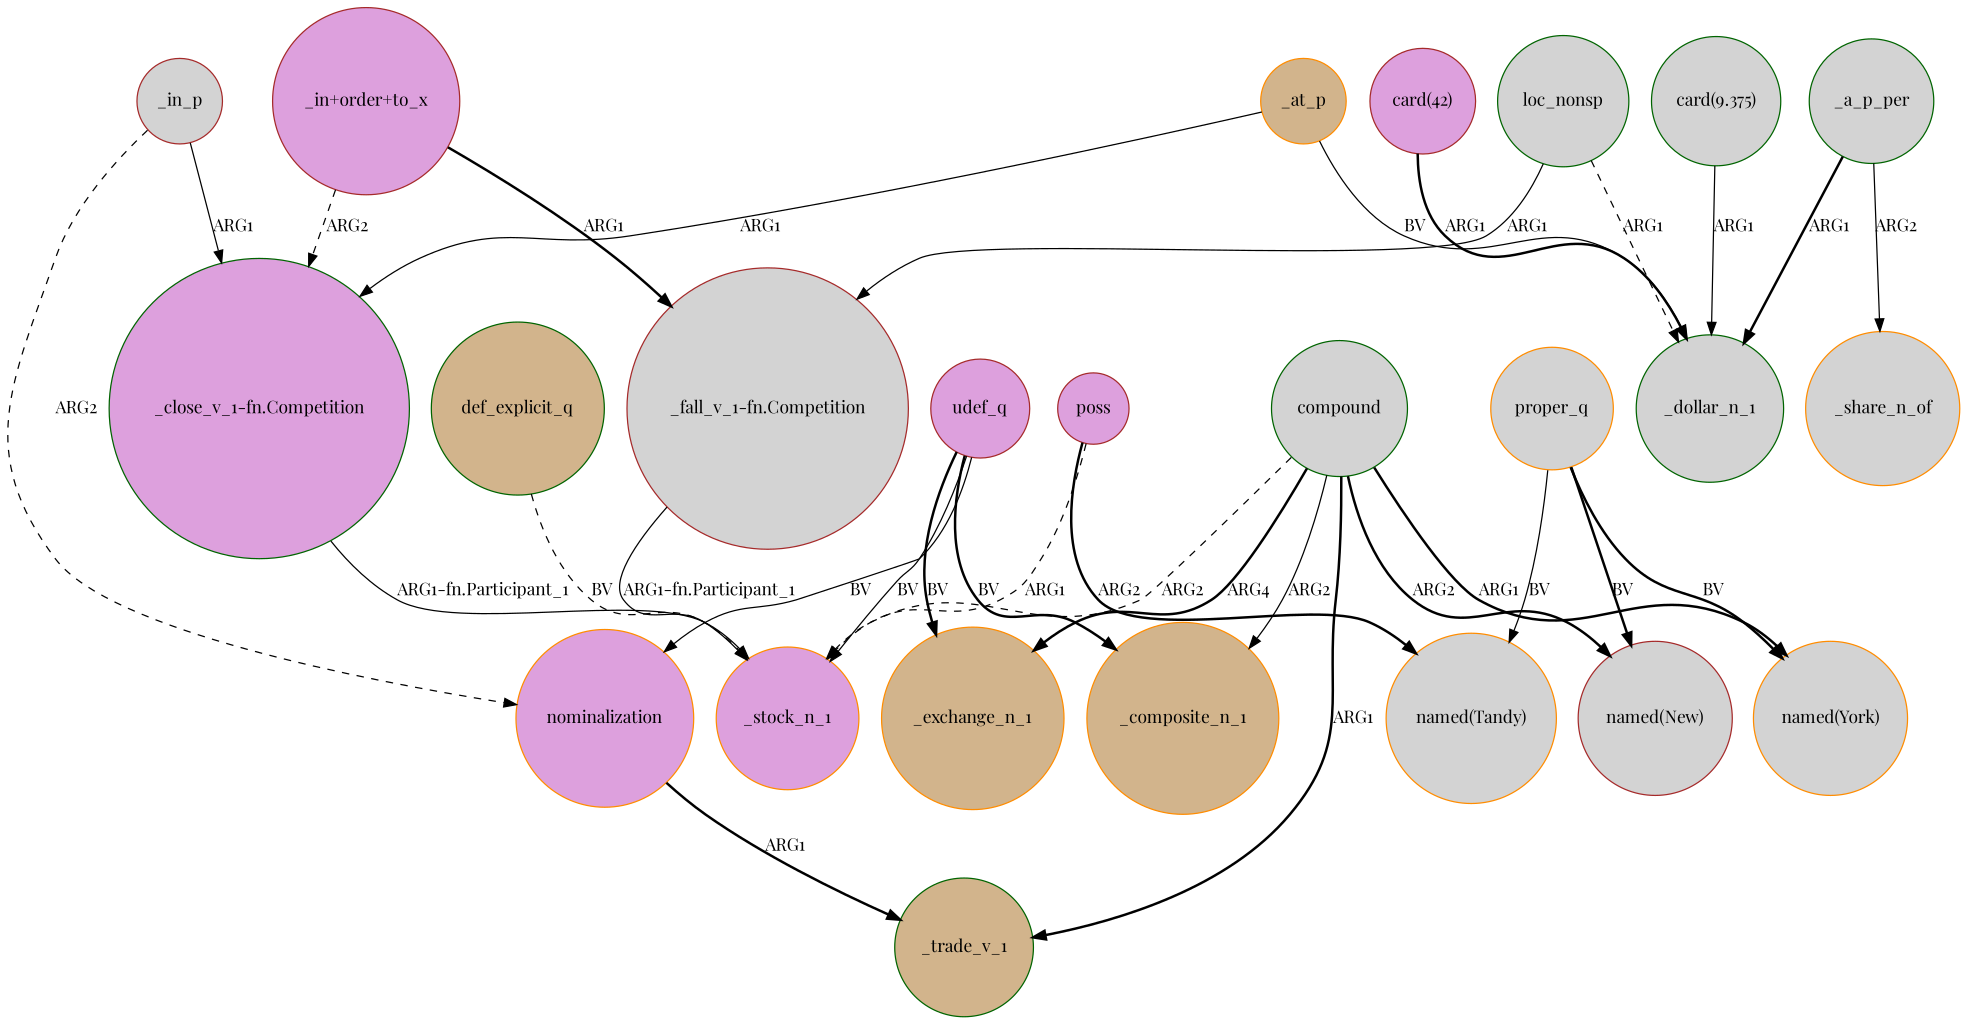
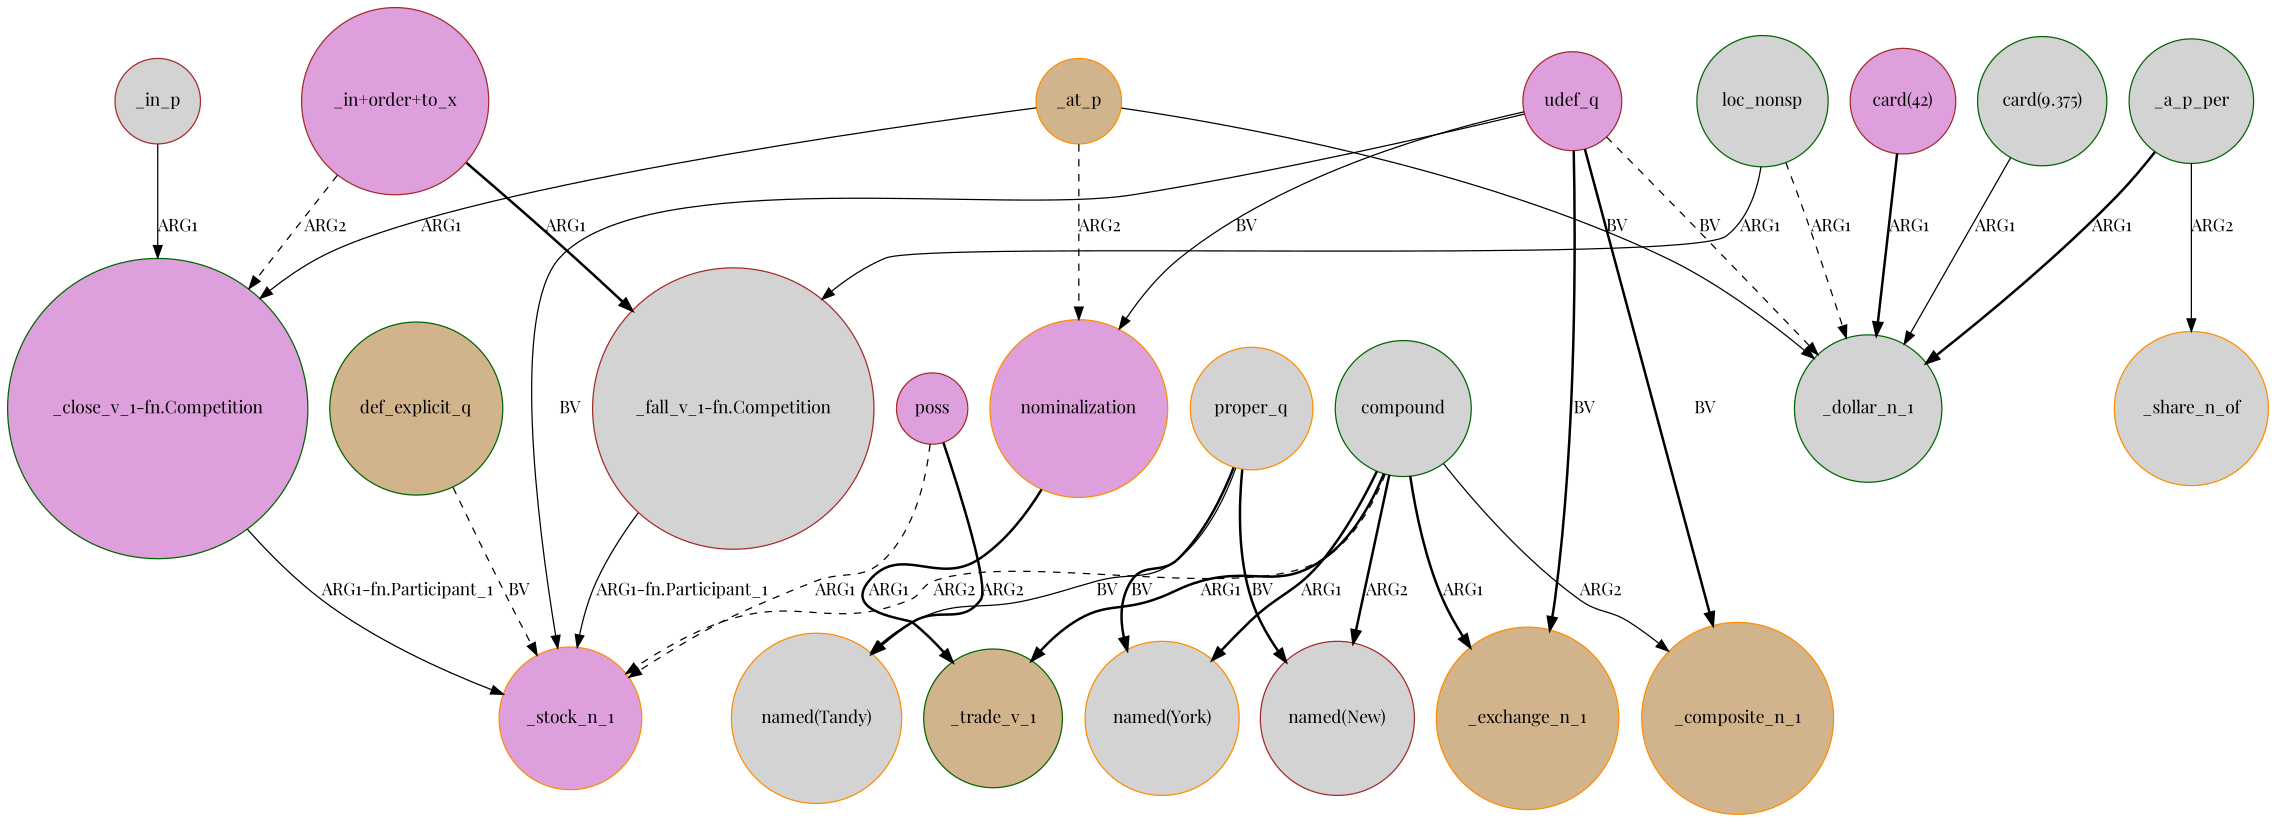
edge "udef_q" -> "_dollar_n_1": added, label "BV"
edge "_in_p" -> "nominalization": now "_at_p" -> "nominalization"
edge "compound" -> "_exchange_n_1": label "ARG4" -> "ARG1"
